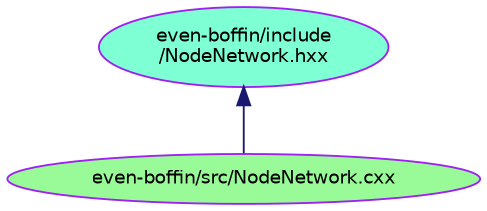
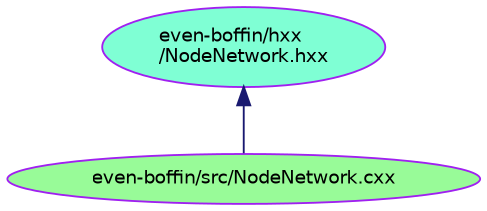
node "even-boffin/include /NodeNetwork.hxx": label "even-boffin/include /NodeNetwork.hxx" -> "even-boffin/hxx /NodeNetwork.hxx"
